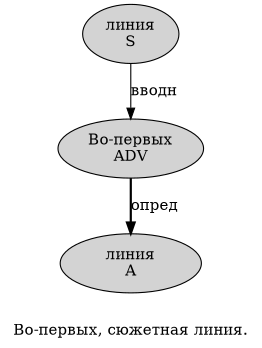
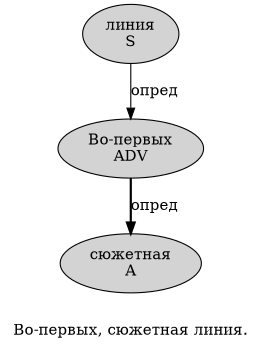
edge "линия S" -> "Во-первых ADV": label "вводн" -> "опред"
node "линия A": label "линия A" -> "сюжетная A"
